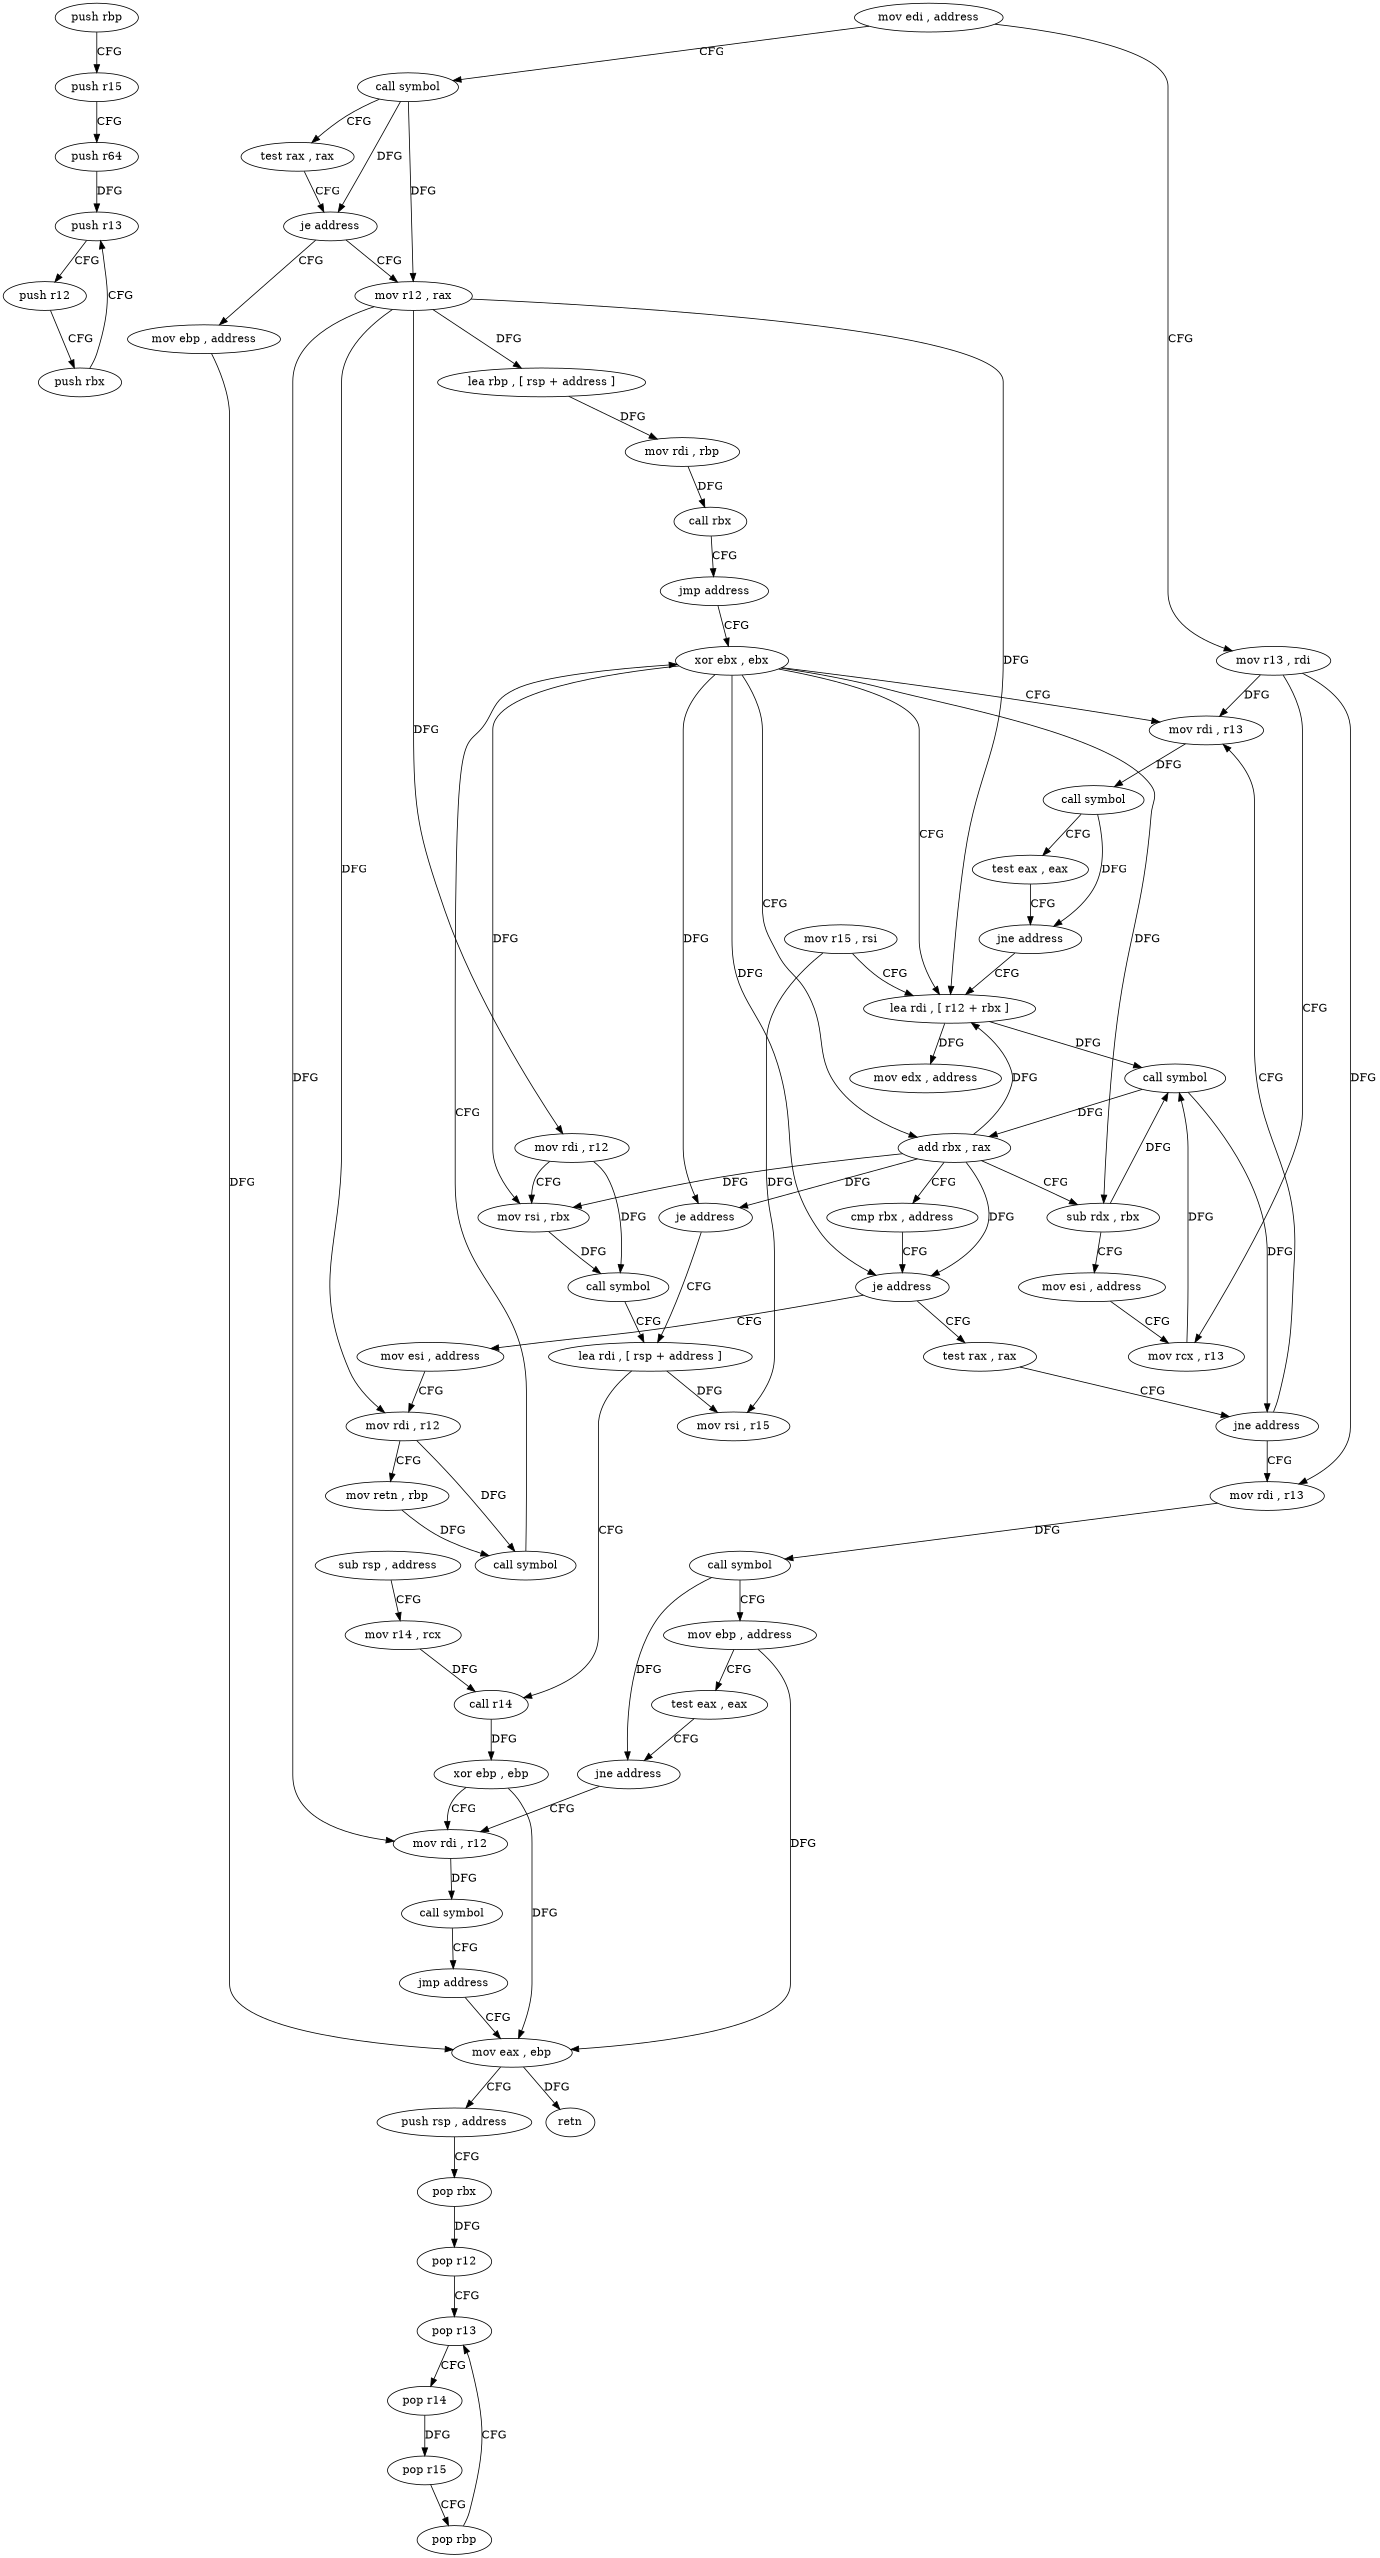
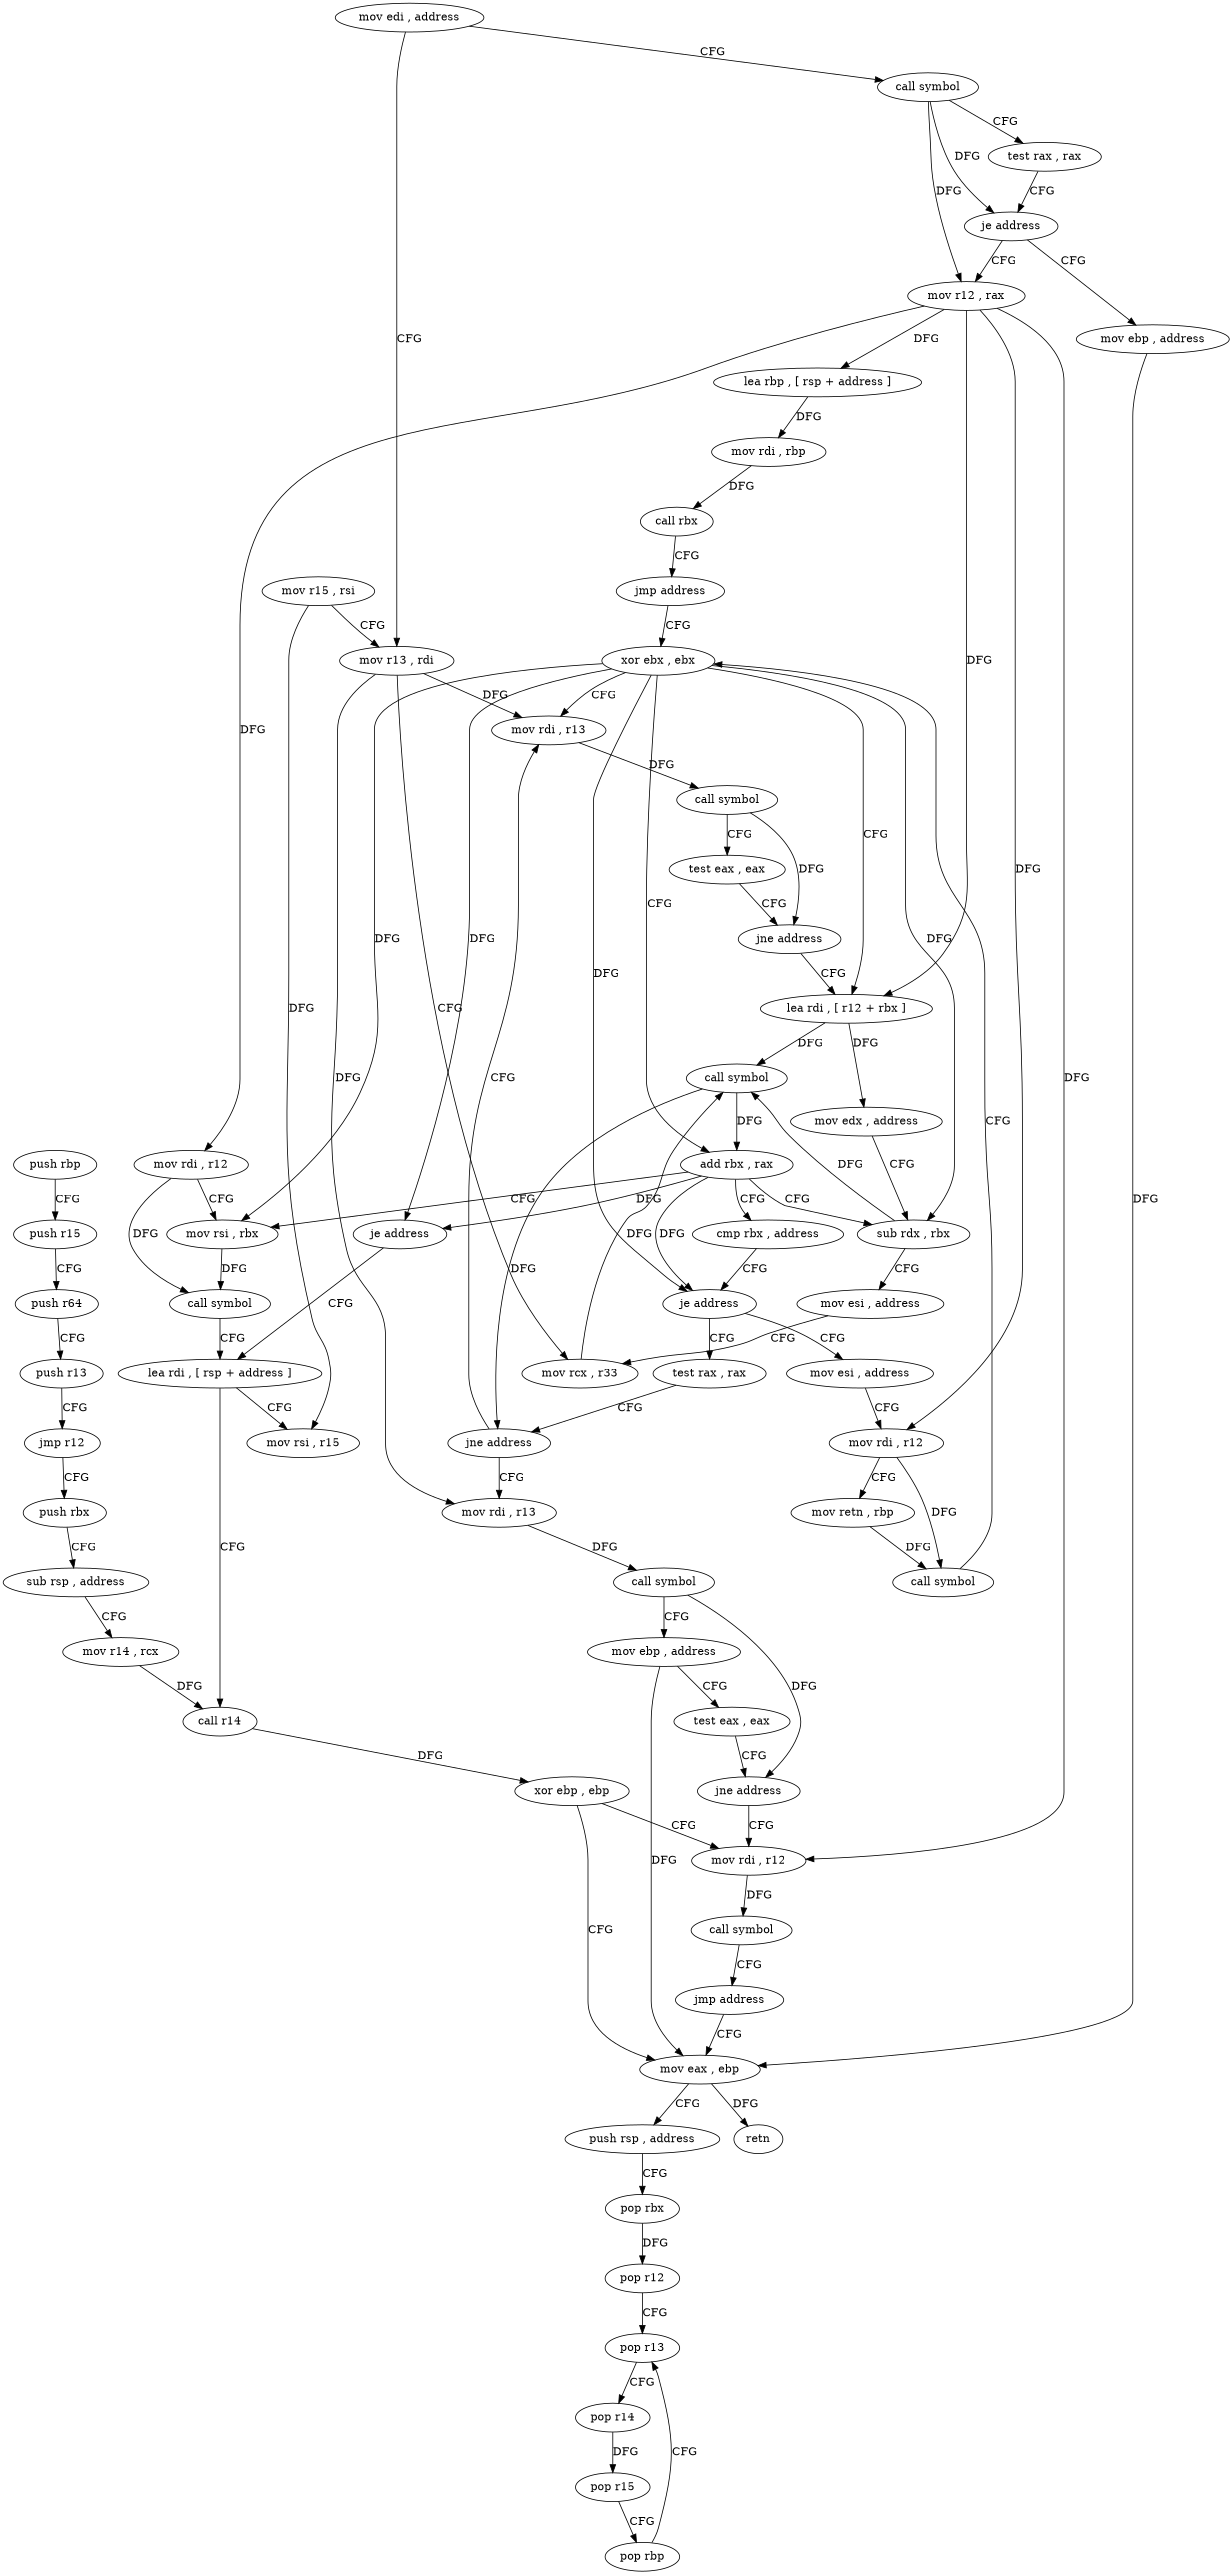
edge "push r64" -> "push r13": label "DFG" -> "CFG"
node "push r12": label "push r12" -> "jmp r12"
edge "push rbx" -> "push r13": now "push rbx" -> "sub rsp , address"
edge "mov r15 , rsi" -> "lea rdi , [ r12 + rbx ]": now "mov r15 , rsi" -> "mov r13 , rdi"
edge "add rbx , rax" -> "lea rdi , [ r12 + rbx ]": removed, label "DFG"
edge "mov edx , address" -> "sub rdx , rbx": added, label "CFG"
edge "add rbx , rax" -> "mov rsi , rbx": label "DFG" -> "CFG"
node "mov rcx , r13": label "mov rcx , r13" -> "mov rcx , r33"
edge "lea rdi , [ rsp + address ]" -> "mov rsi , r15": label "DFG" -> "CFG"
edge "xor ebp , ebp" -> "mov eax , ebp": label "DFG" -> "CFG"
